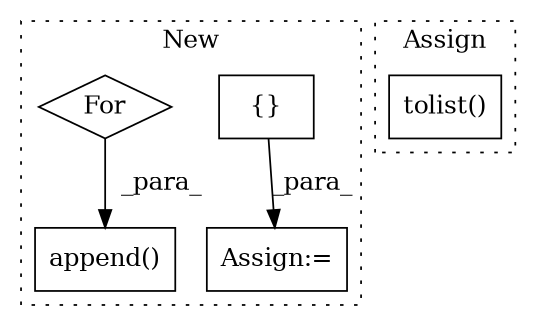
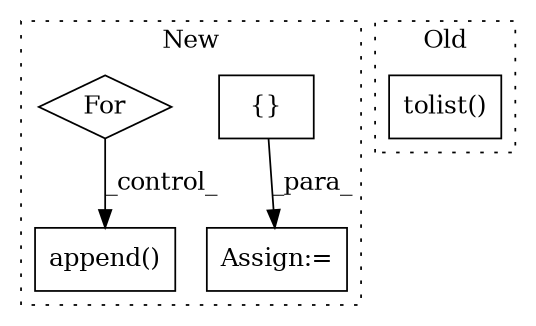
cluster "Assign": label "Assign" -> "Old"
edge "For" -> "append()": label "_para_" -> "_control_"
